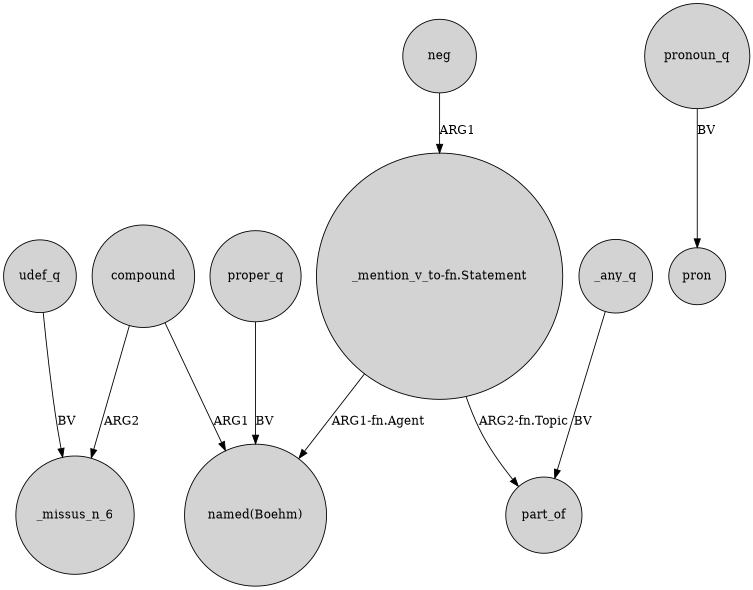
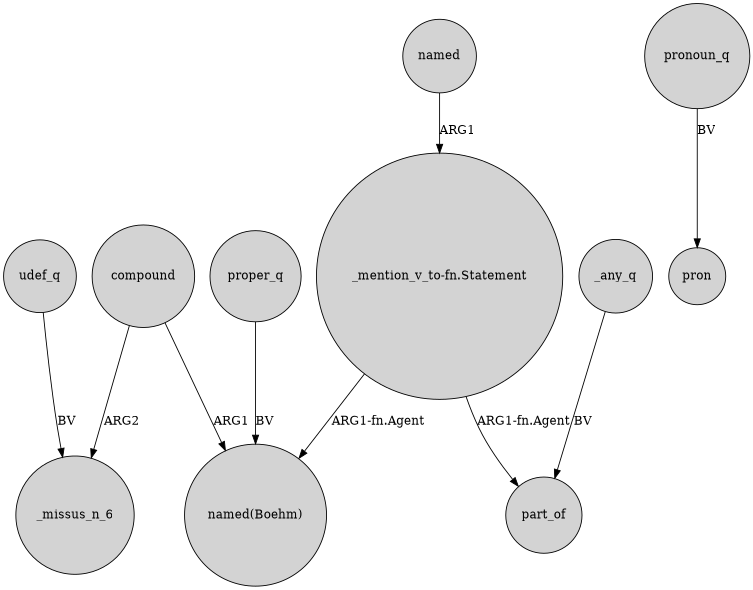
node "neg": label "neg" -> "named"
edge "_mention_v_to-fn.Statement" -> "part_of": label "ARG2-fn.Topic" -> "ARG1-fn.Agent"
